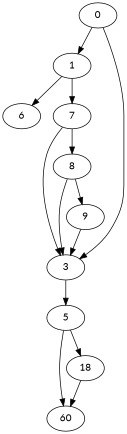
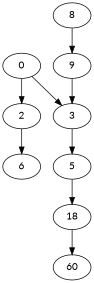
node "1": label "1" -> "2"
node "7": removed
edge "8" -> "3": removed
edge "5" -> "60": removed
